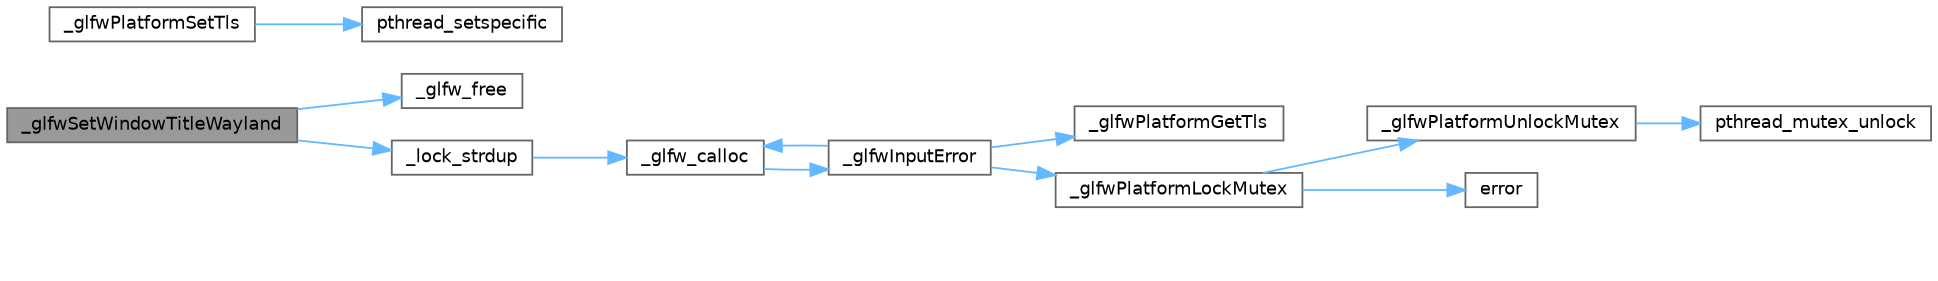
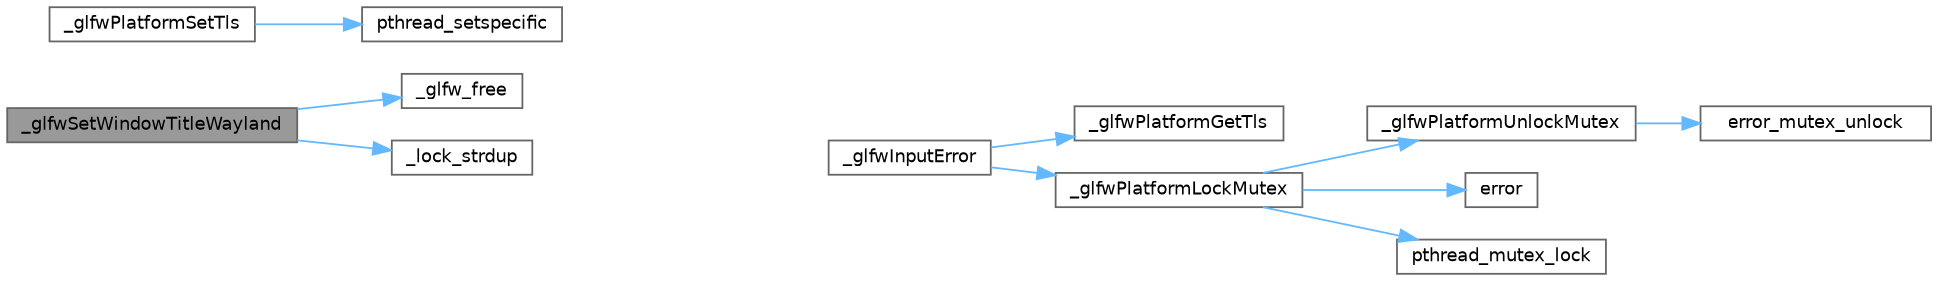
node "pthread_mutex_unlock": label "pthread_mutex_unlock" -> "error_mutex_unlock"
node "_glfw_calloc": removed
node "pthread_mutex_lock": added
